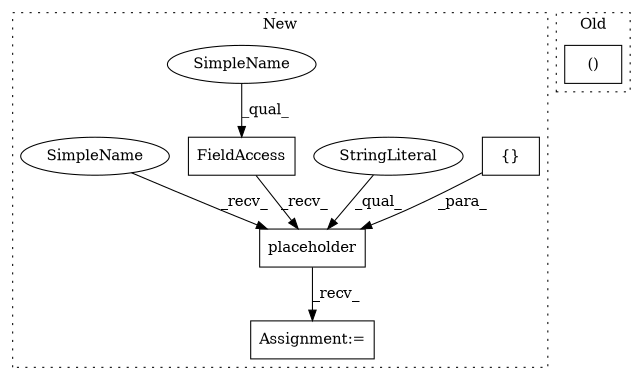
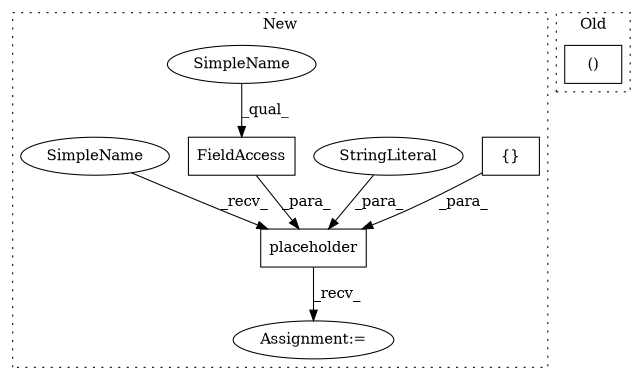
edge "FieldAccess" -> "placeholder": label "_recv_" -> "_para_"
edge "StringLiteral" -> "placeholder": label "_qual_" -> "_para_"
node "Assignment:=": shape box -> ellipse
